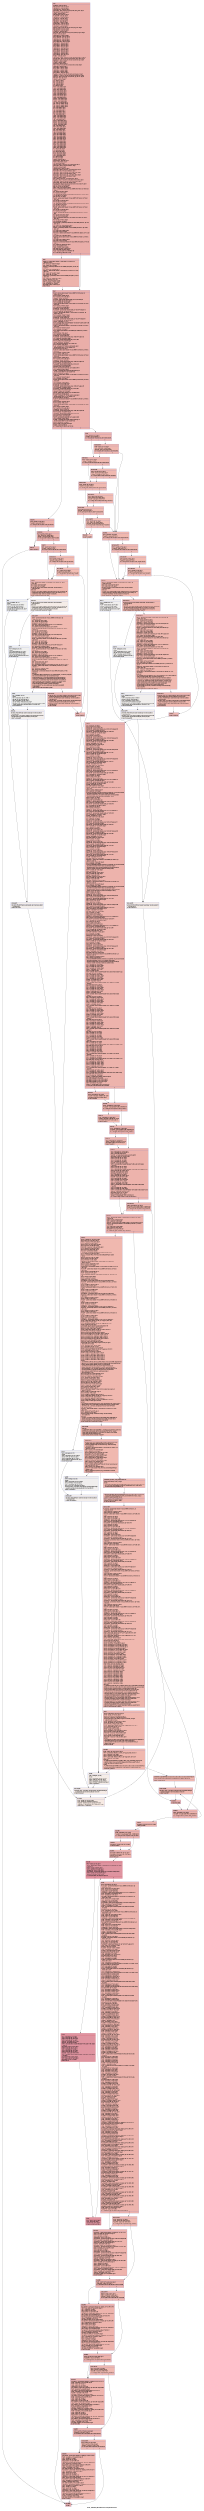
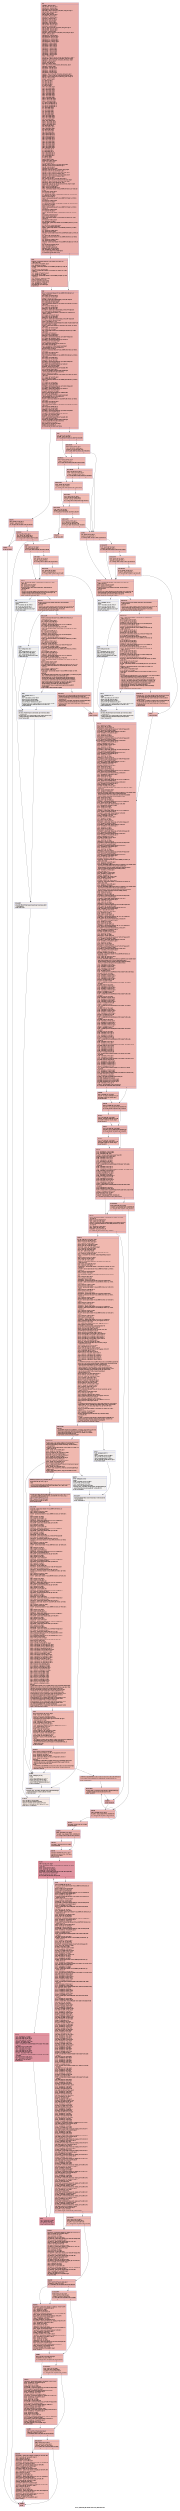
node "invoke.cont:": fillcolor #e8d6cc70 -> #de614d70
node "ehcleanup146:": removed
